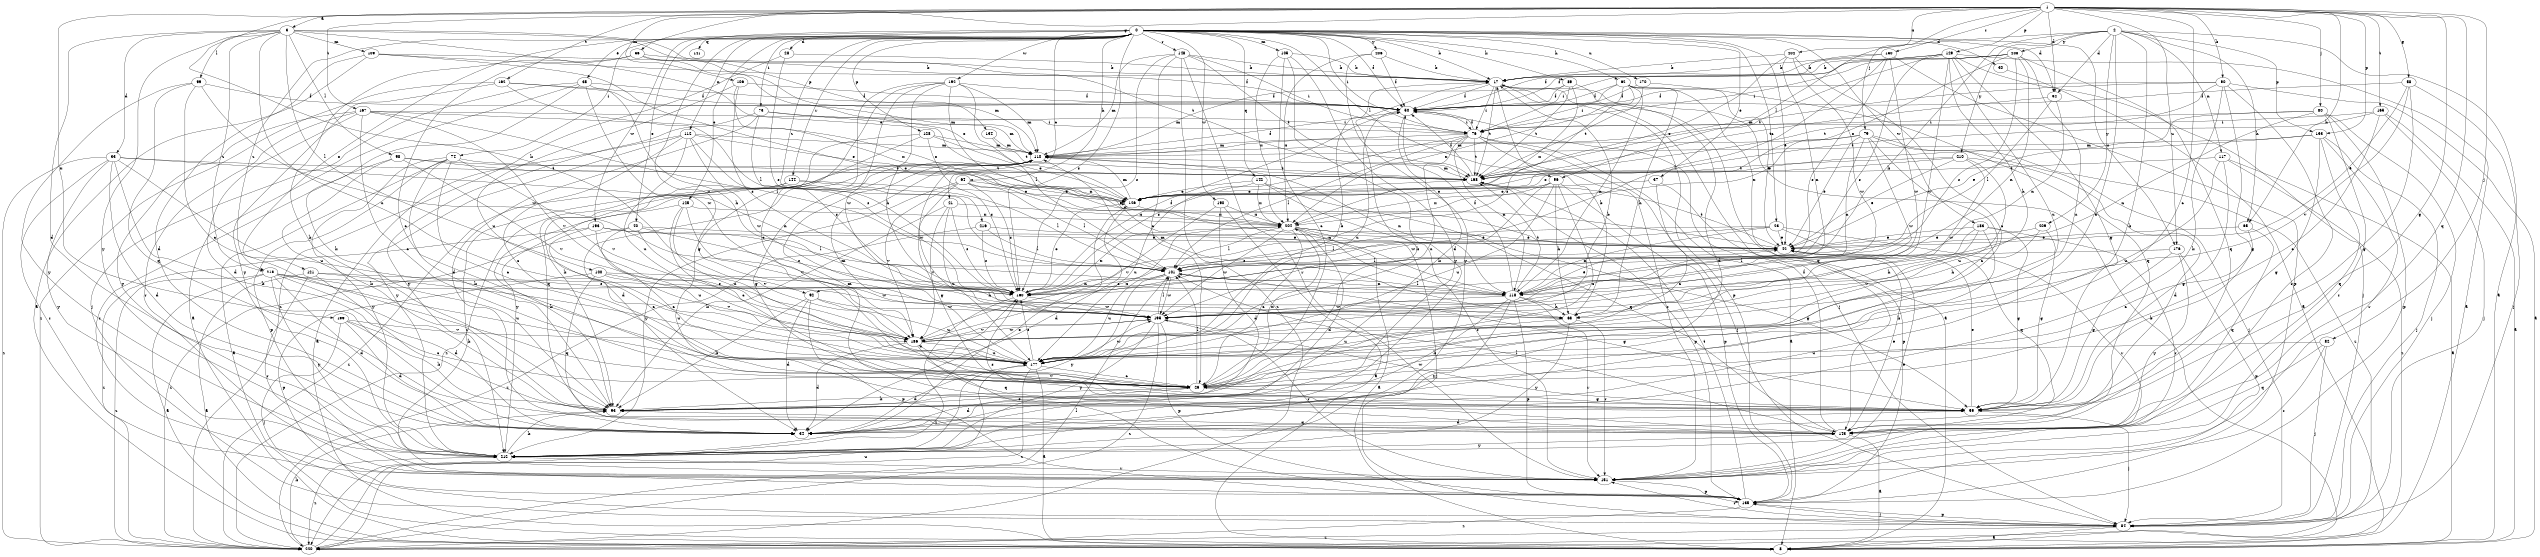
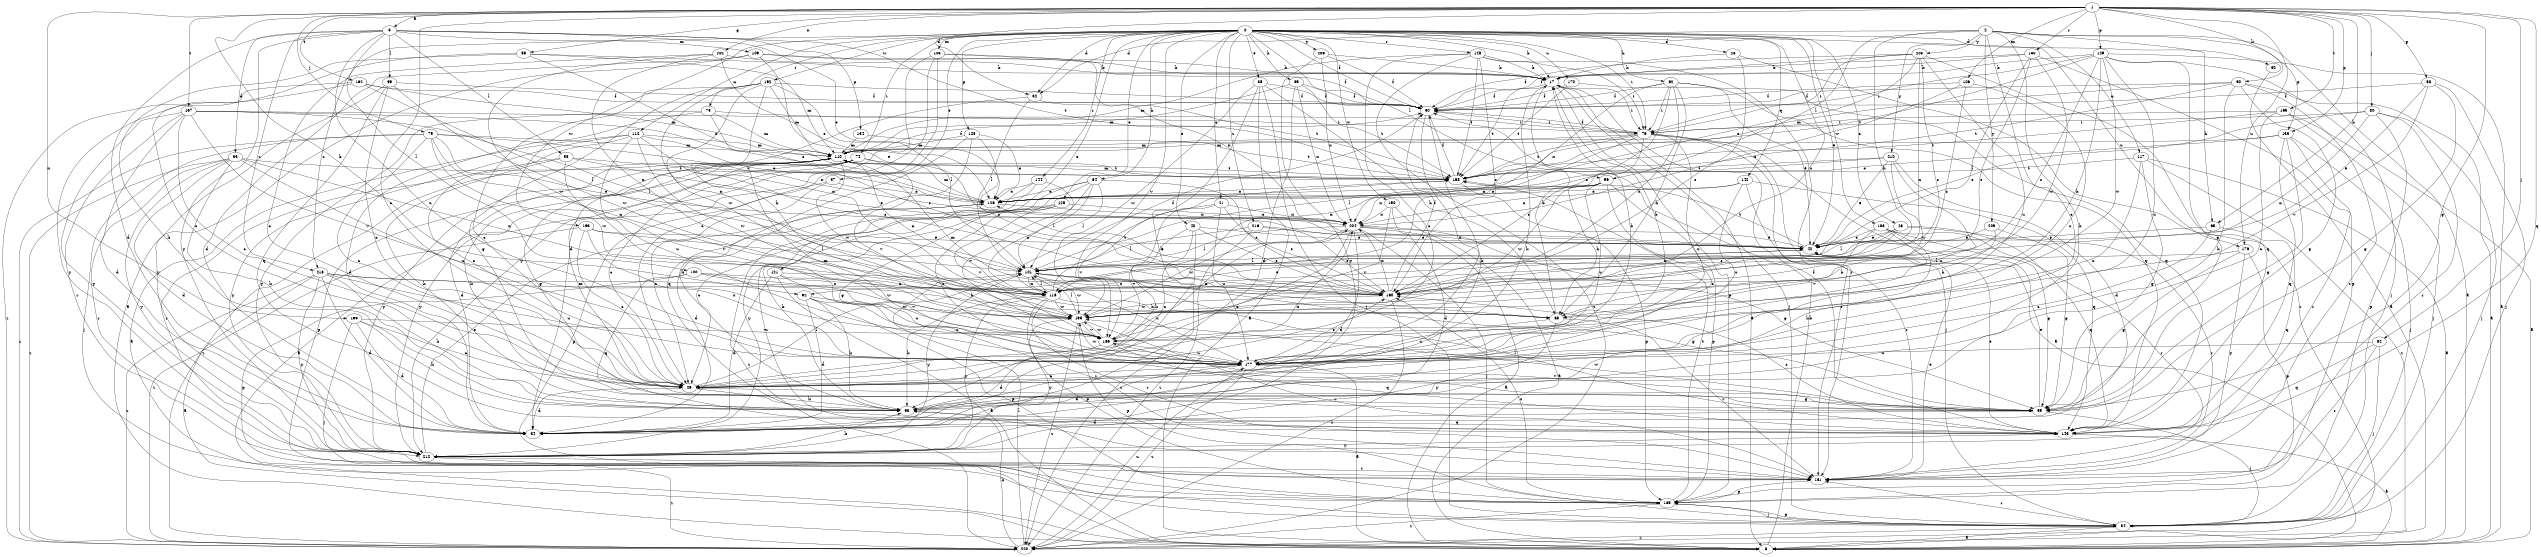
node "141": removed
